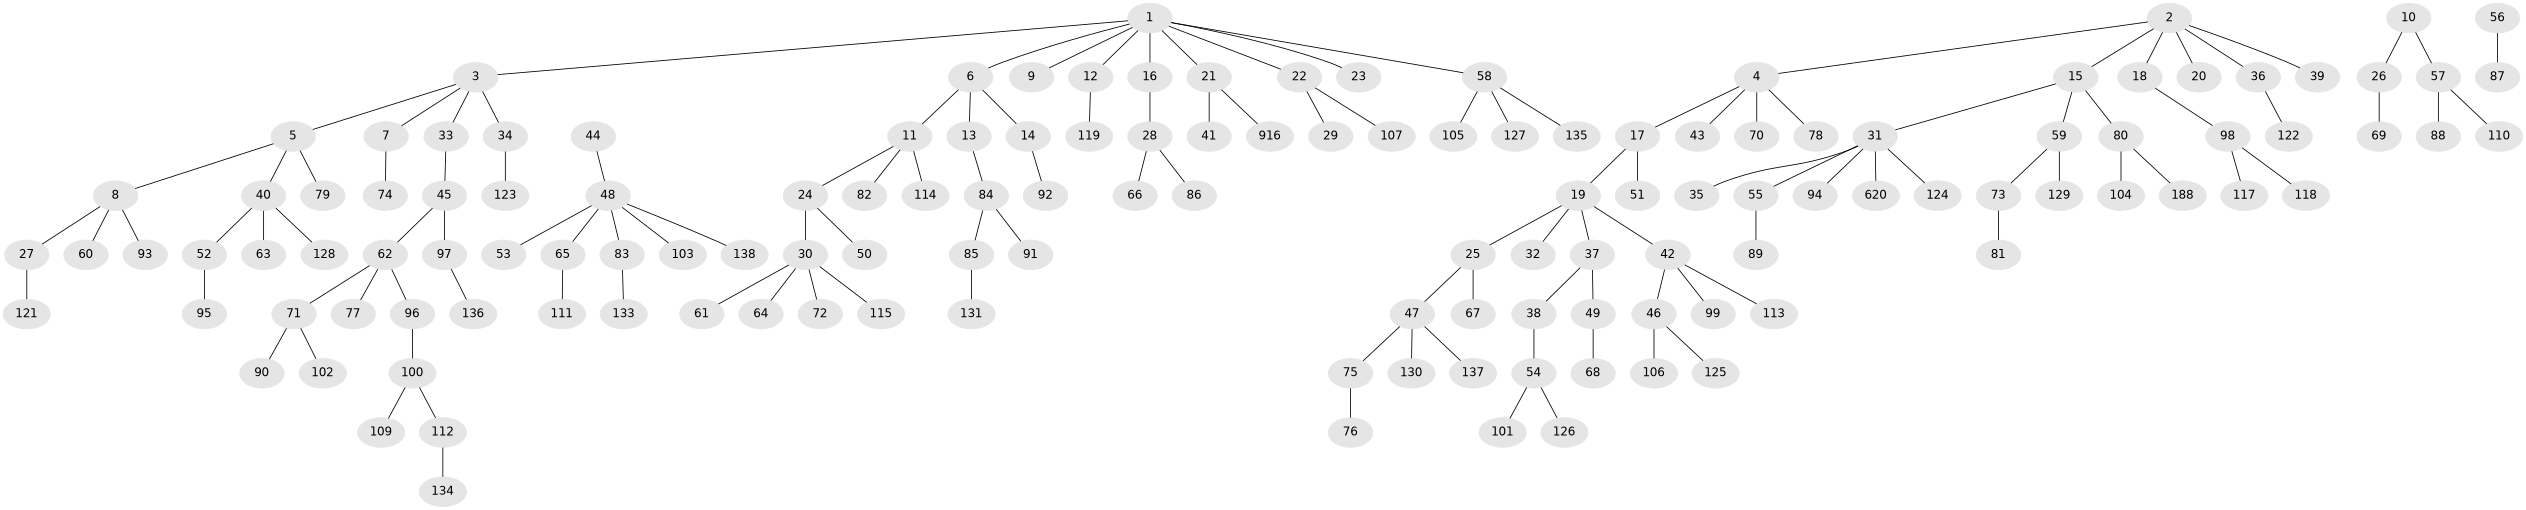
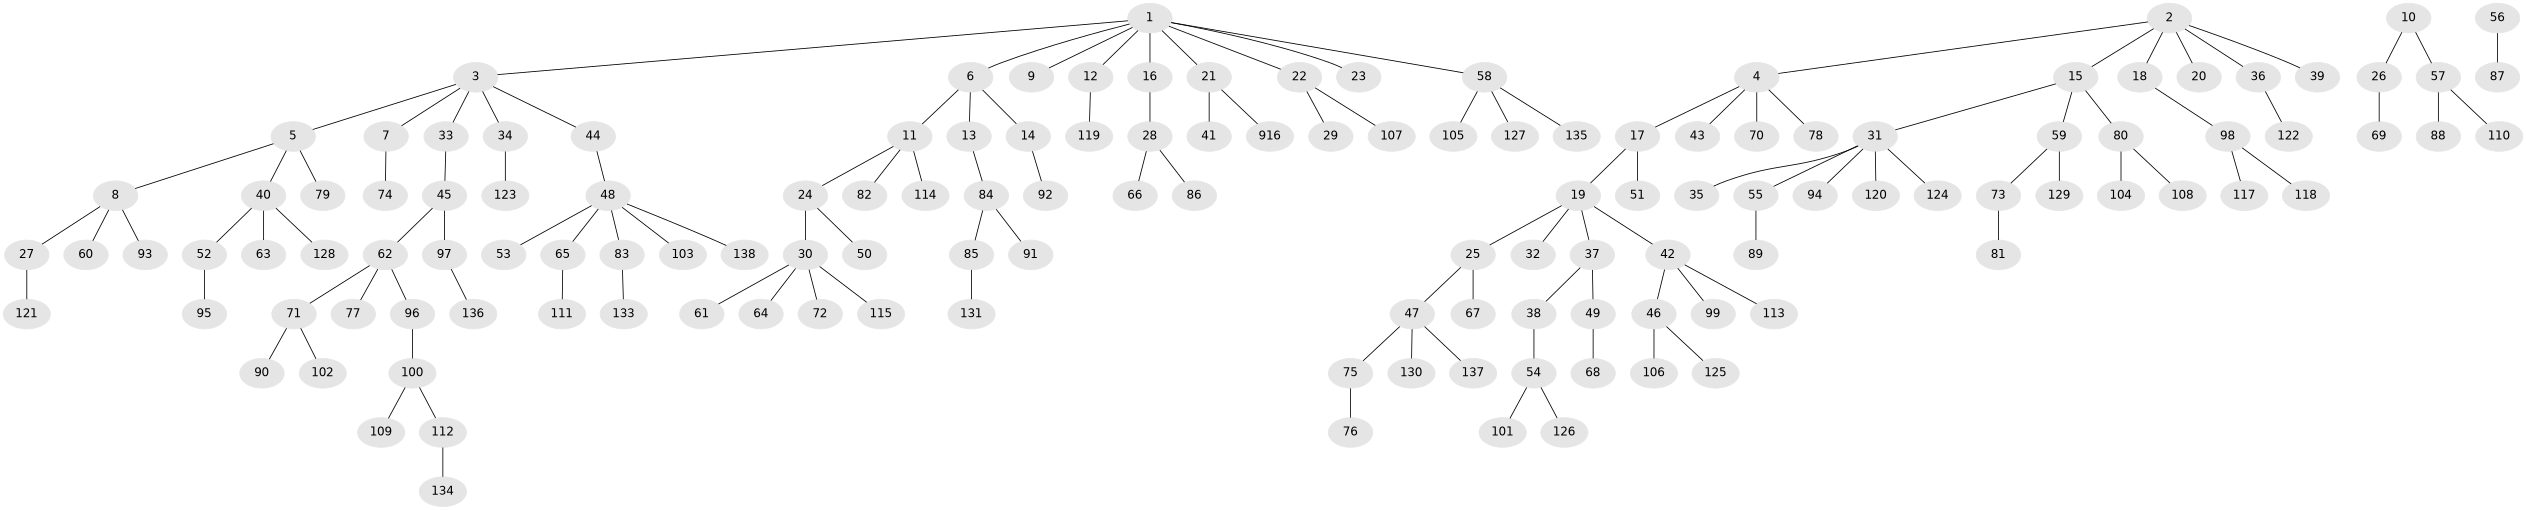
edge "3" -- "44": added
node "620": label "620" -> "120"
node "188": label "188" -> "108"
